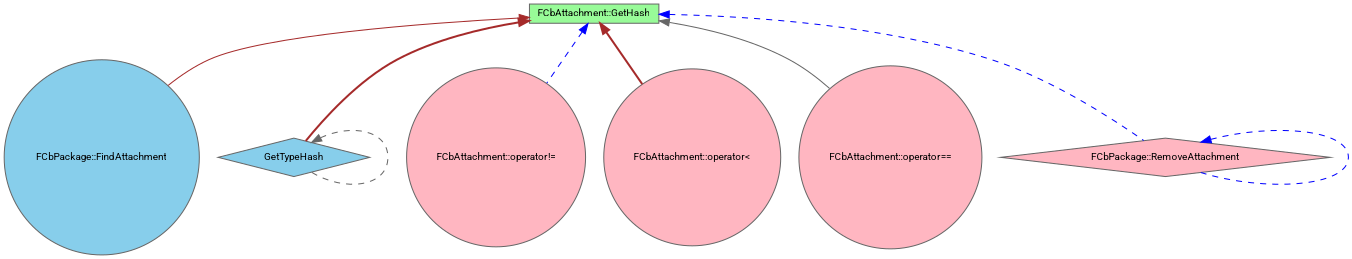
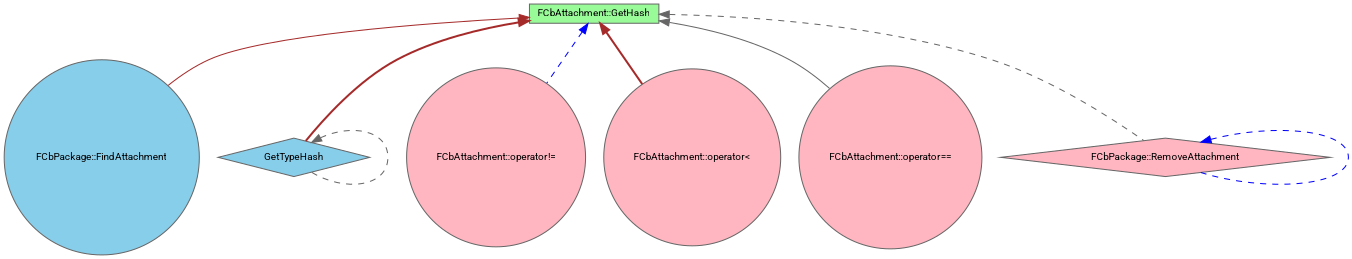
edge "FCbPackage::RemoveAttachment" -> "FCbAttachment::GetHash": color blue -> gray40
